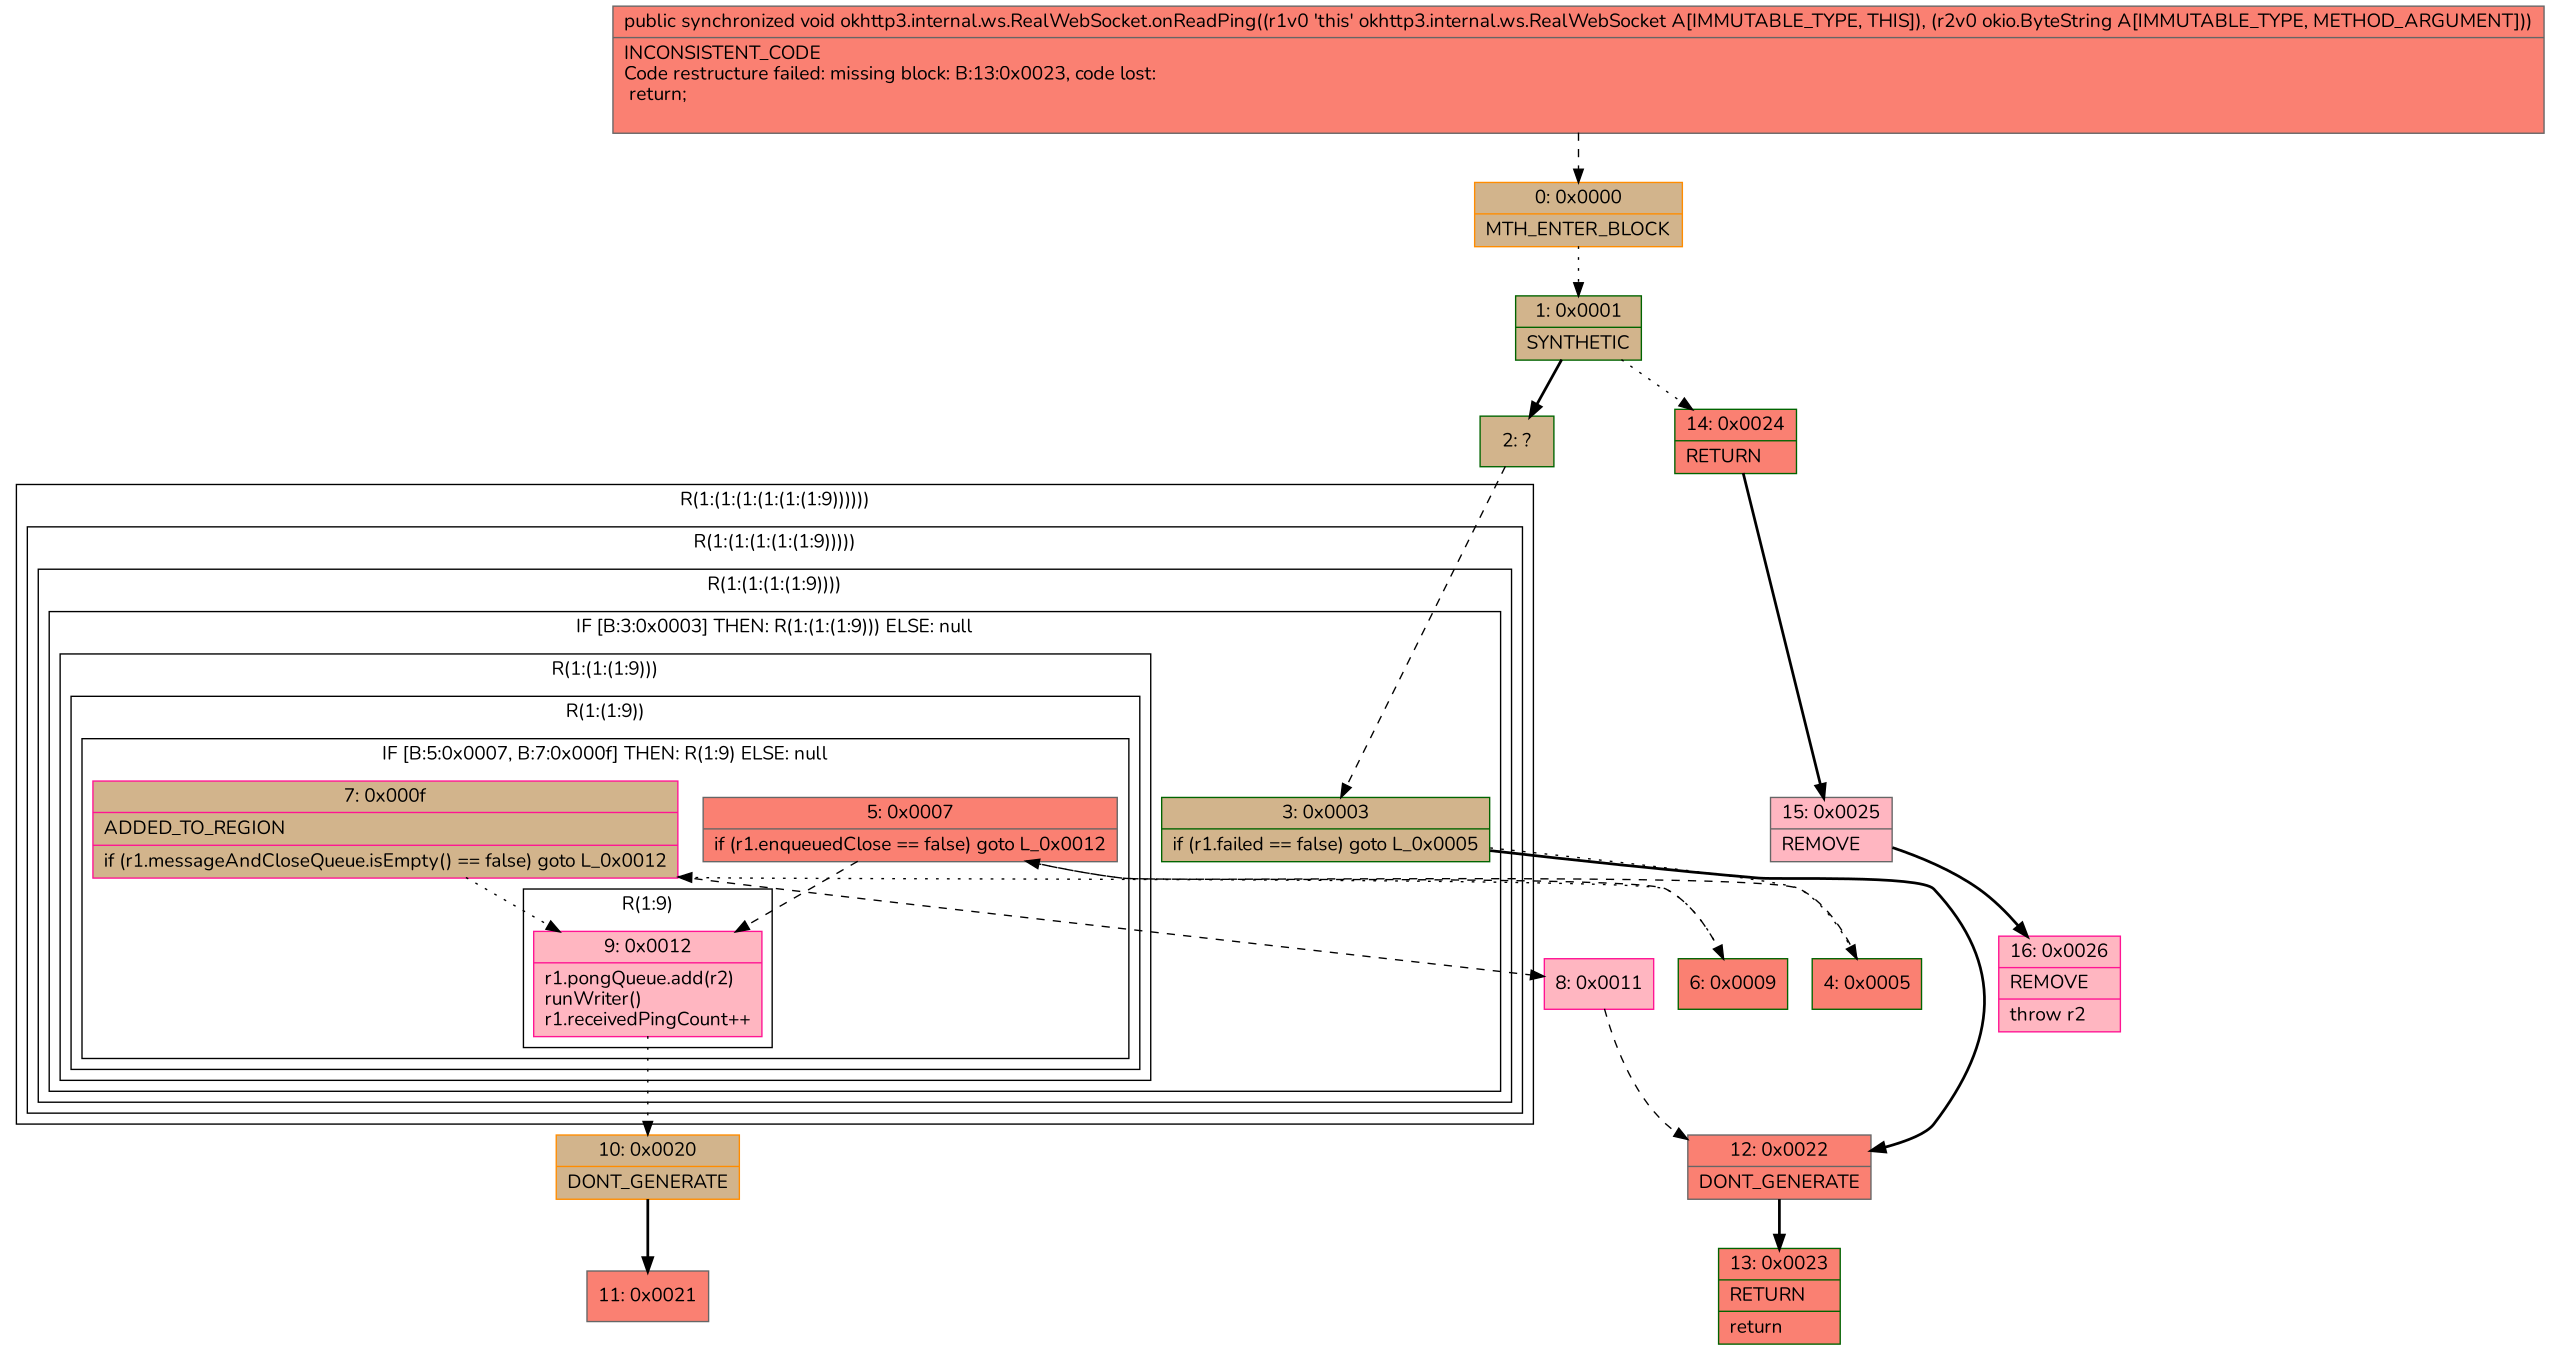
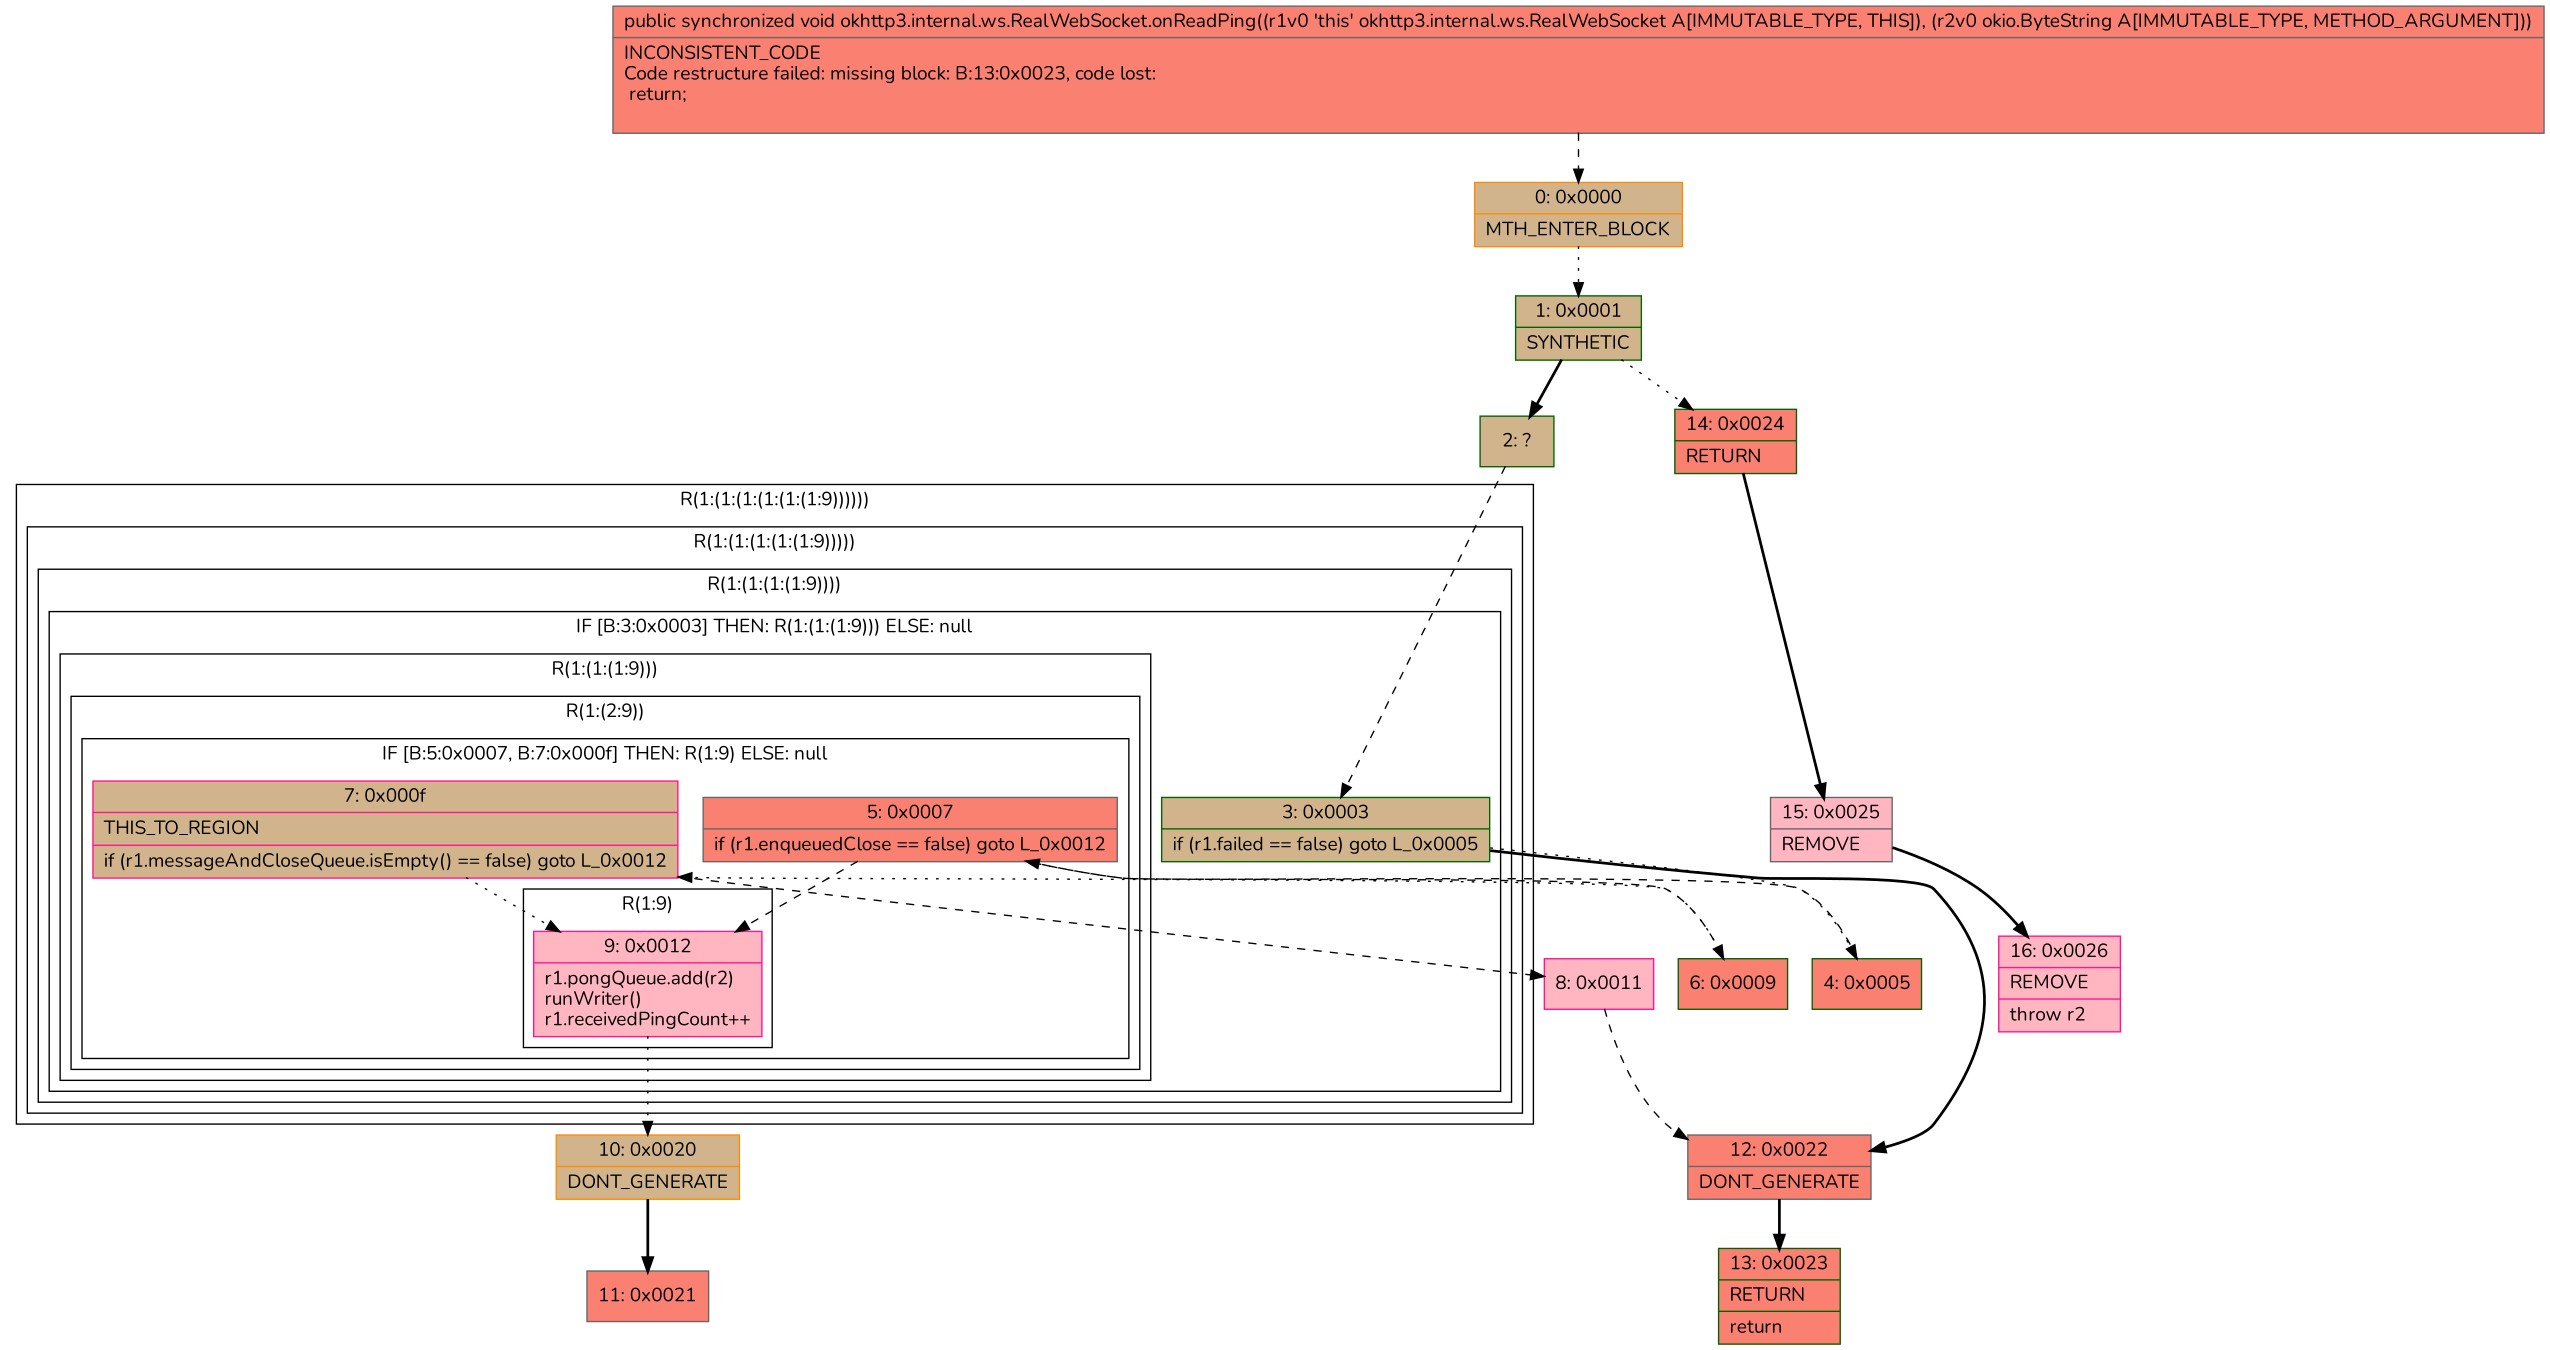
cluster "R(1:(1:9))": label "R(1:(1:9))" -> "R(1:(2:9))"
node "7: 0x000f": text "ADDED_TO_REGION" -> "THIS_TO_REGION"
